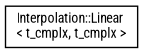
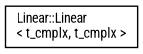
node "Interpolation::Linear < t_cmplx, t_cmplx >": label "Interpolation::Linear < t_cmplx, t_cmplx >" -> "Linear::Linear < t_cmplx, t_cmplx >"
